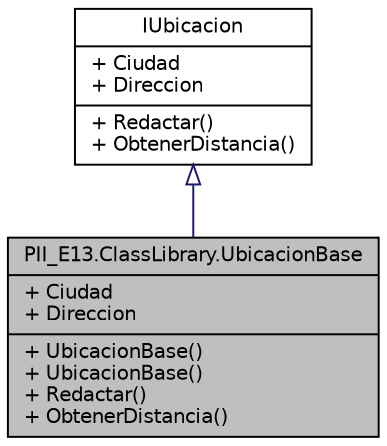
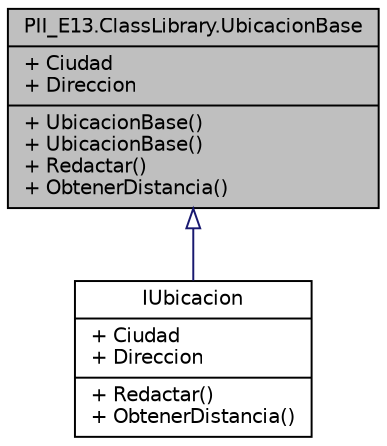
edge "PII_E13.ClassLibrary.UbicacionBase" -> "IUbicacion": reversed
